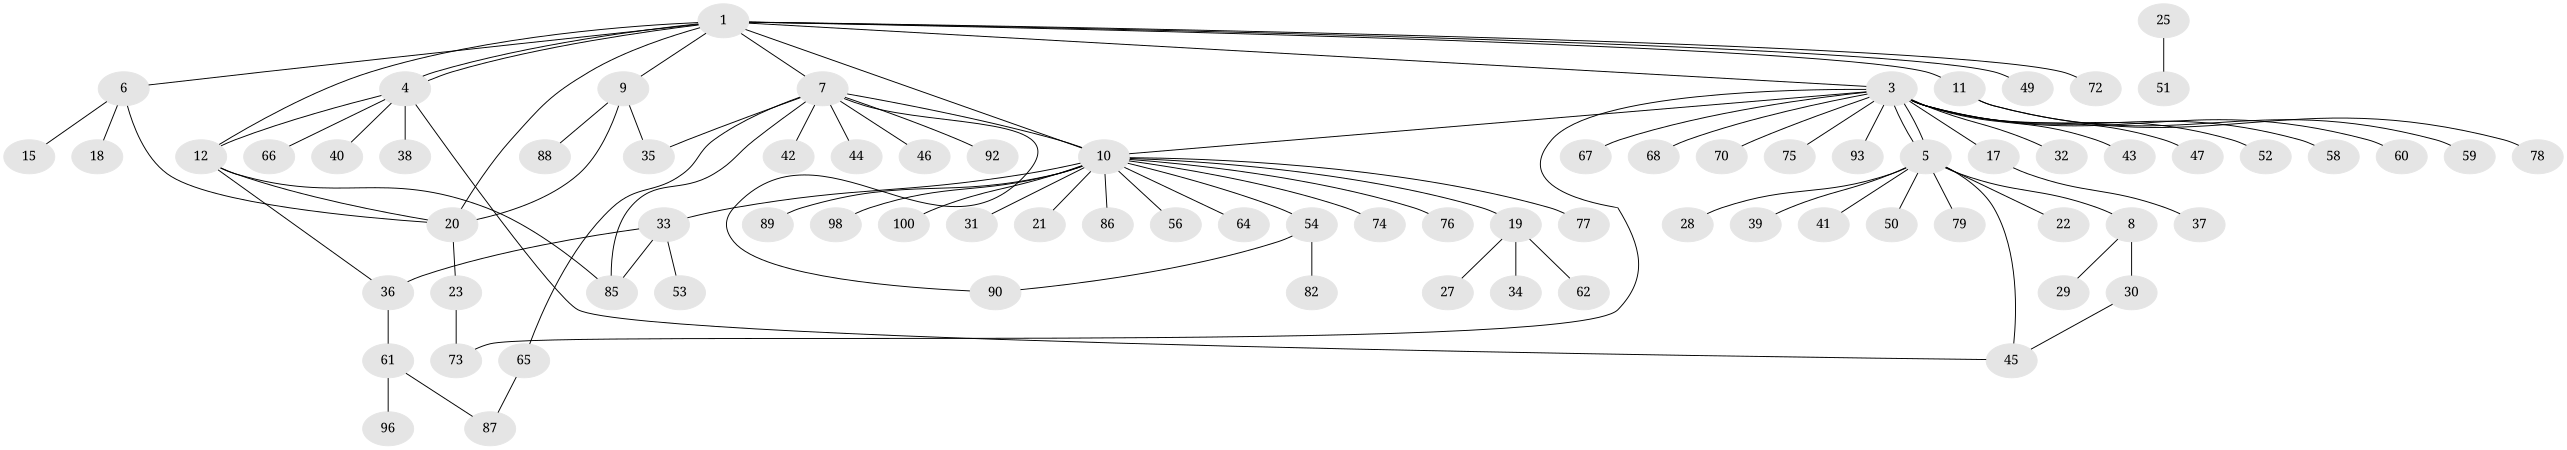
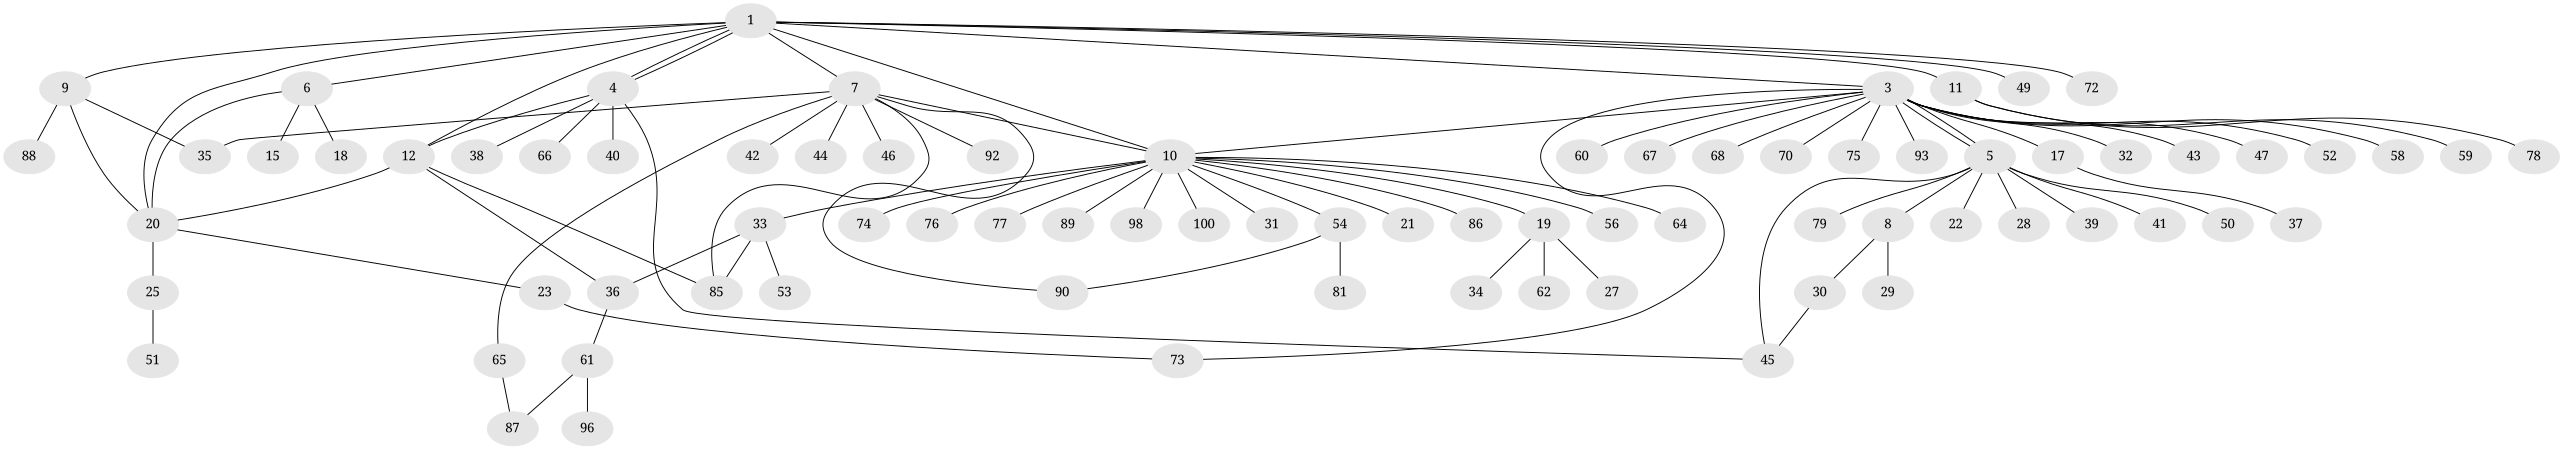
edge "20" -- "25": added
node "82": label "82" -> "81"
